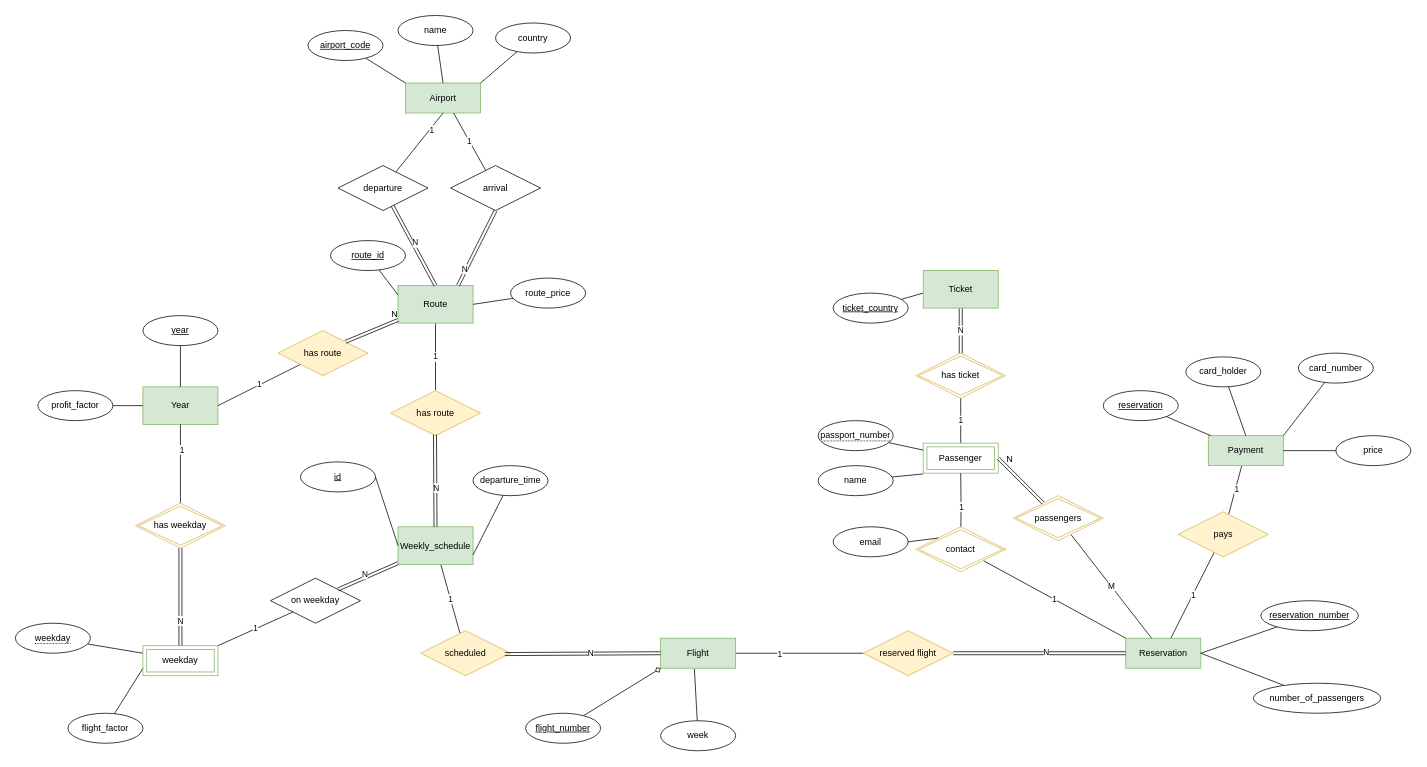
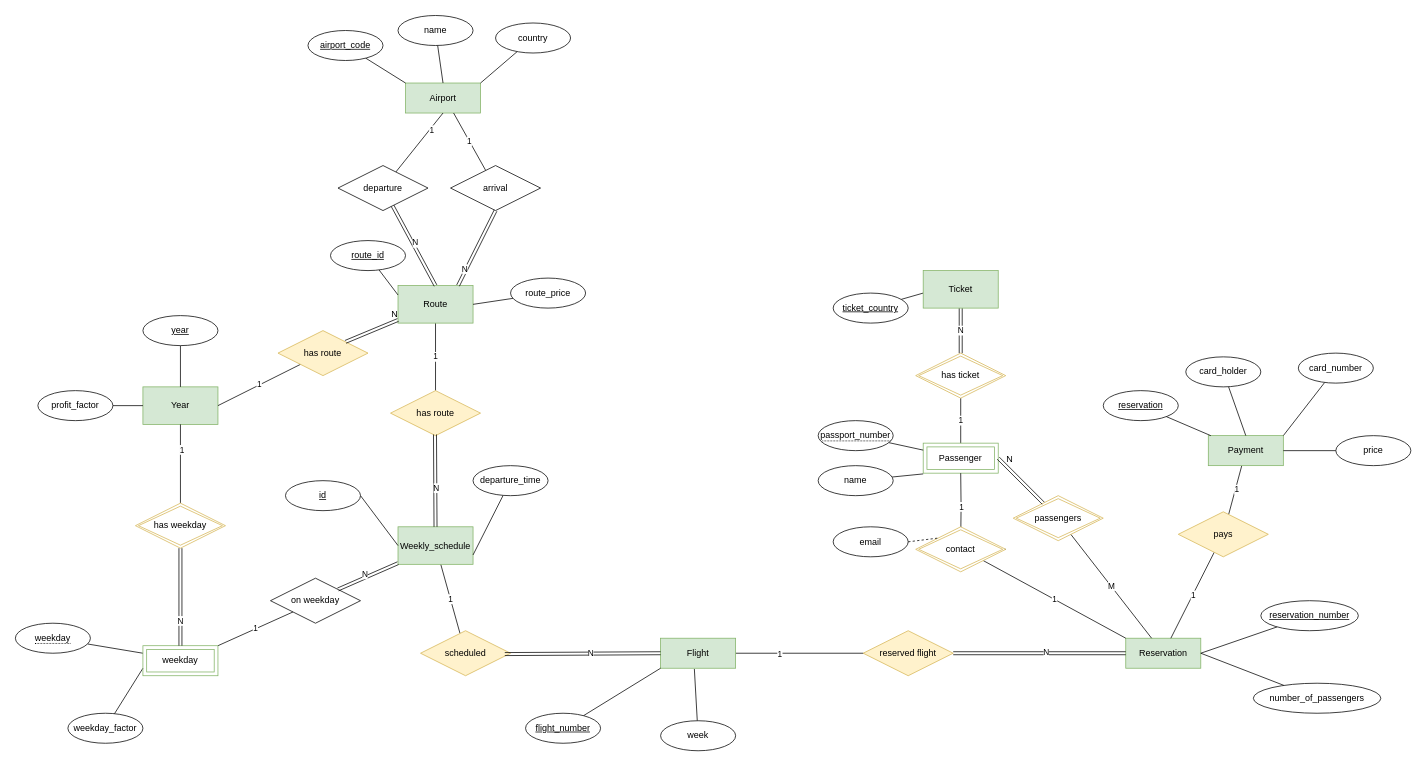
node "id": moved (338, 477) -> (323, 495)
edge "email" -- "contact": style solid -> dashed
edge "flight_number" -> "Flight": arrowhead diamond -> none
node "flight_factor": label "flight_factor" -> "weekday_factor"
